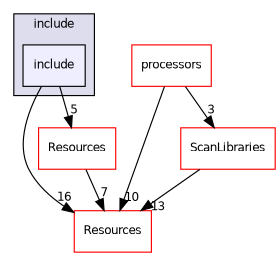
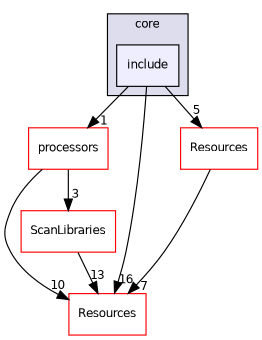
cluster "include": label "include" -> "core"
edge "include" -> "processors": added
